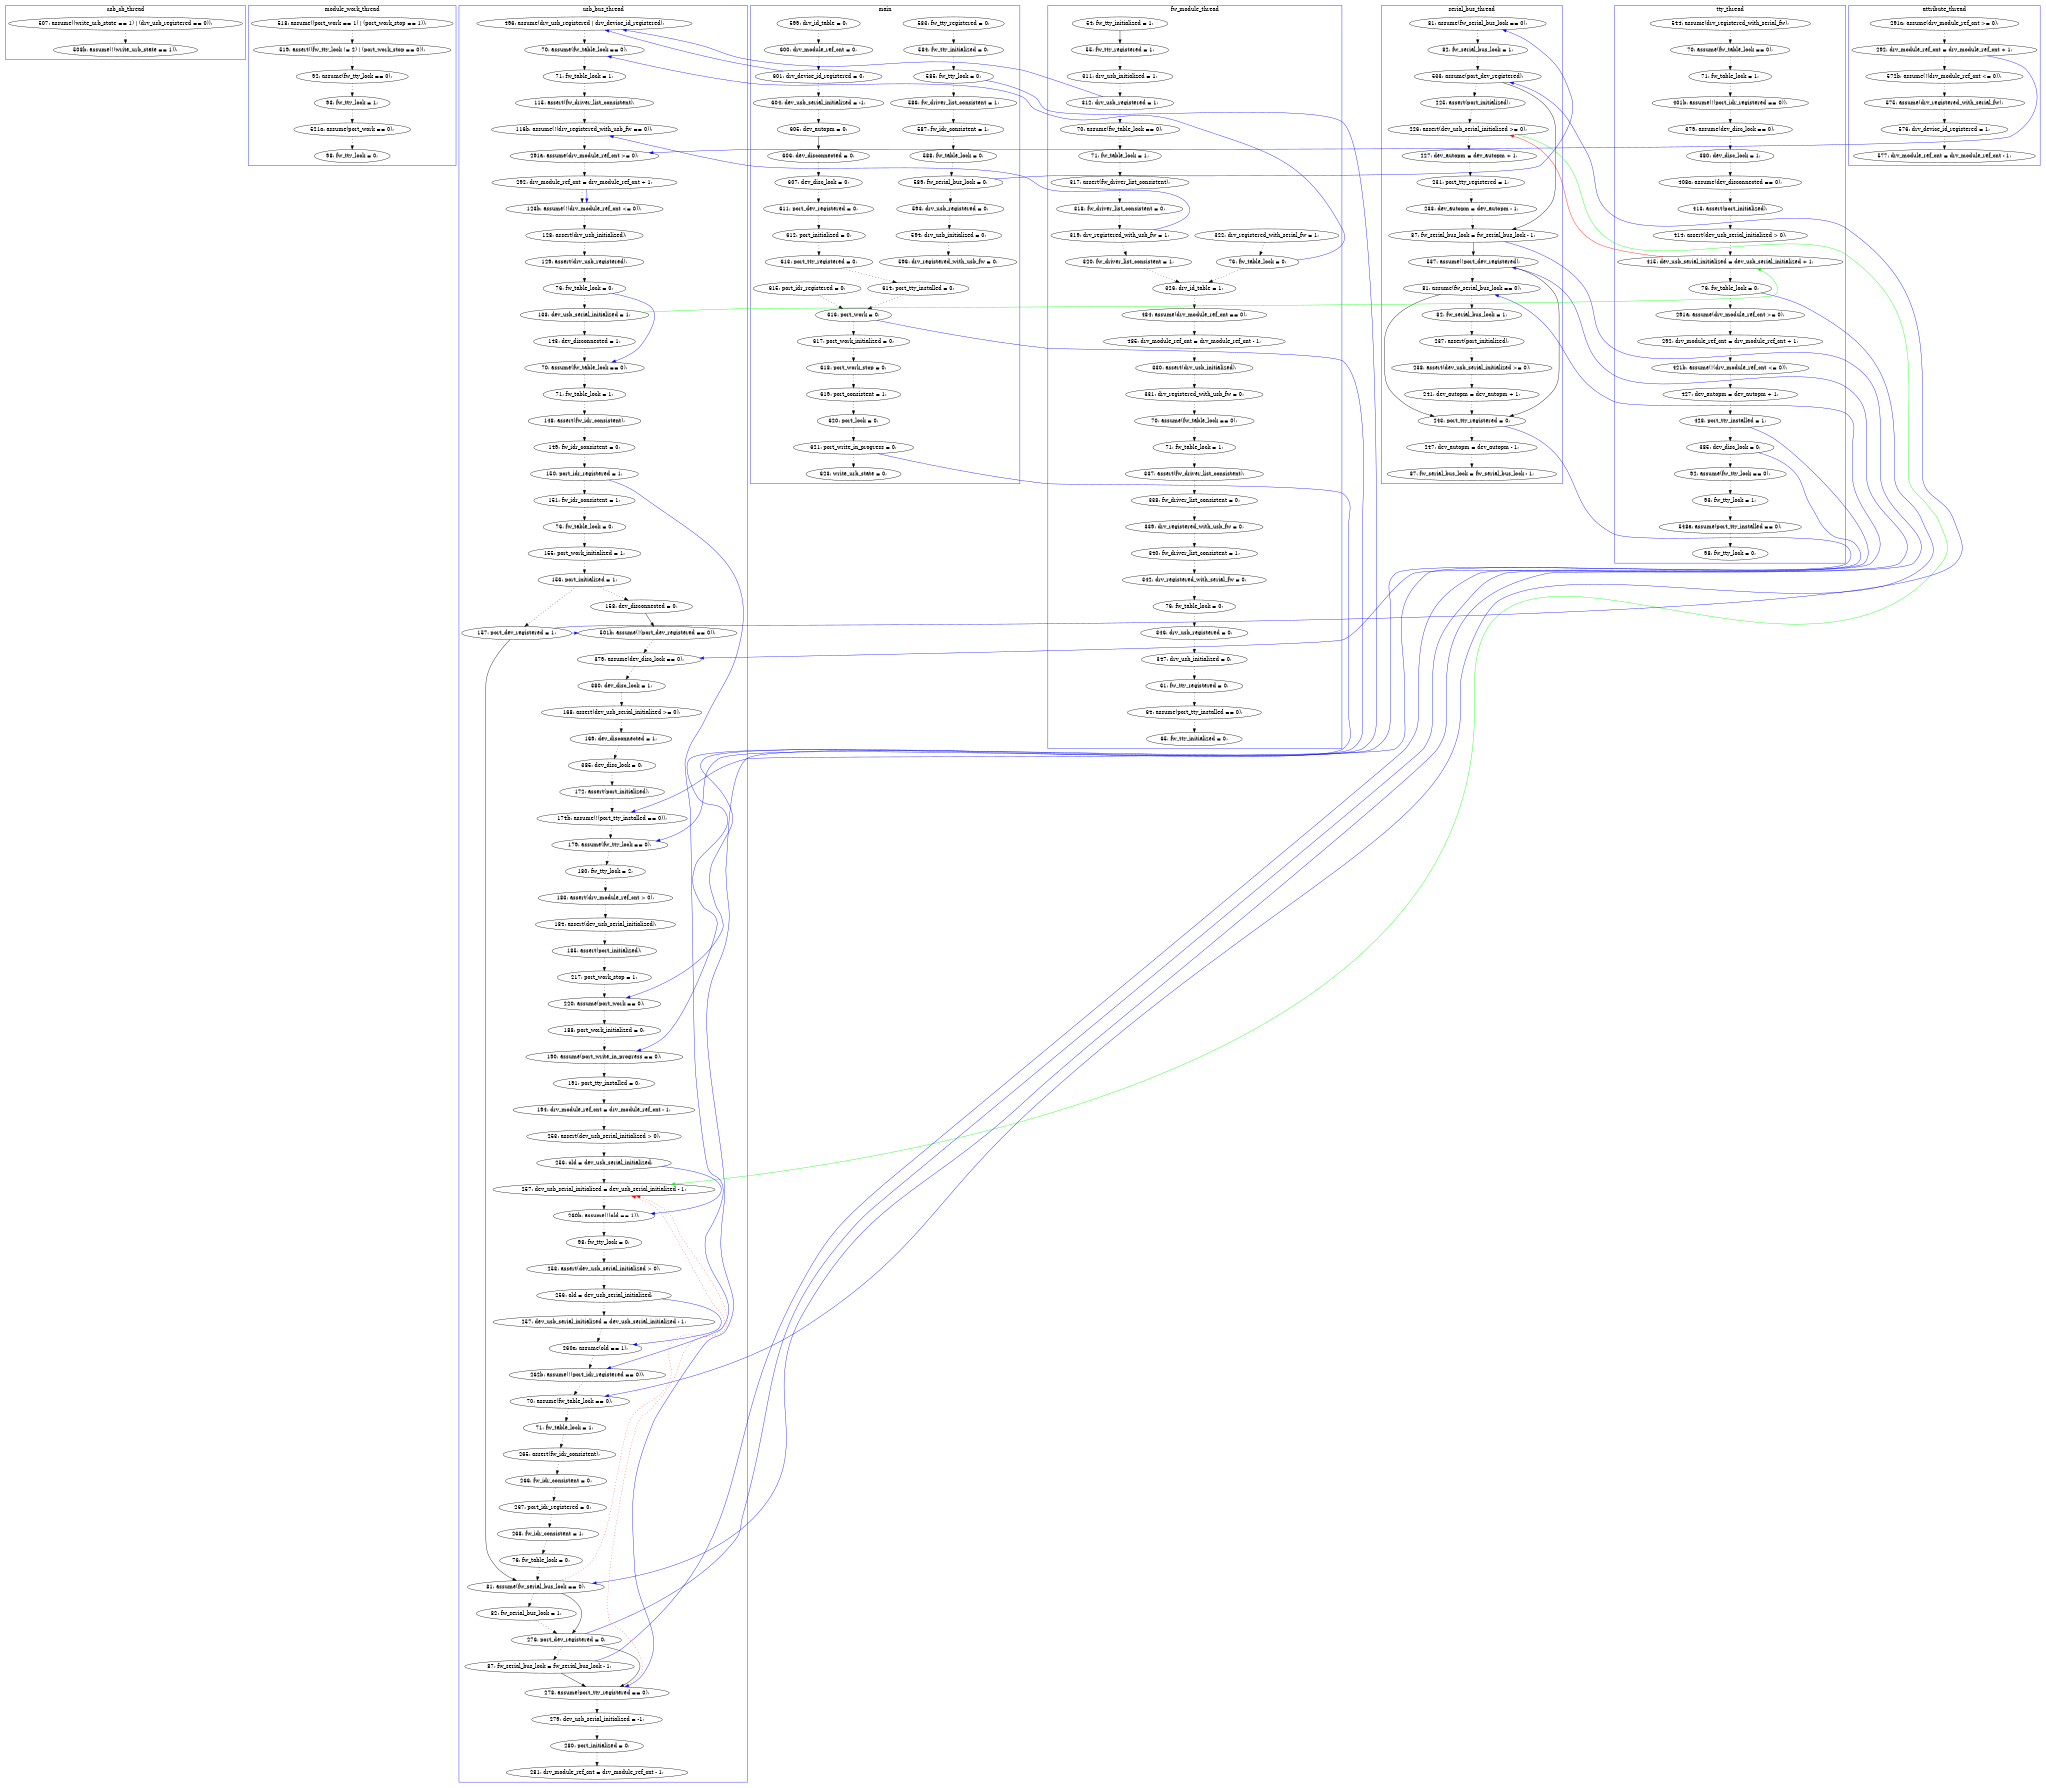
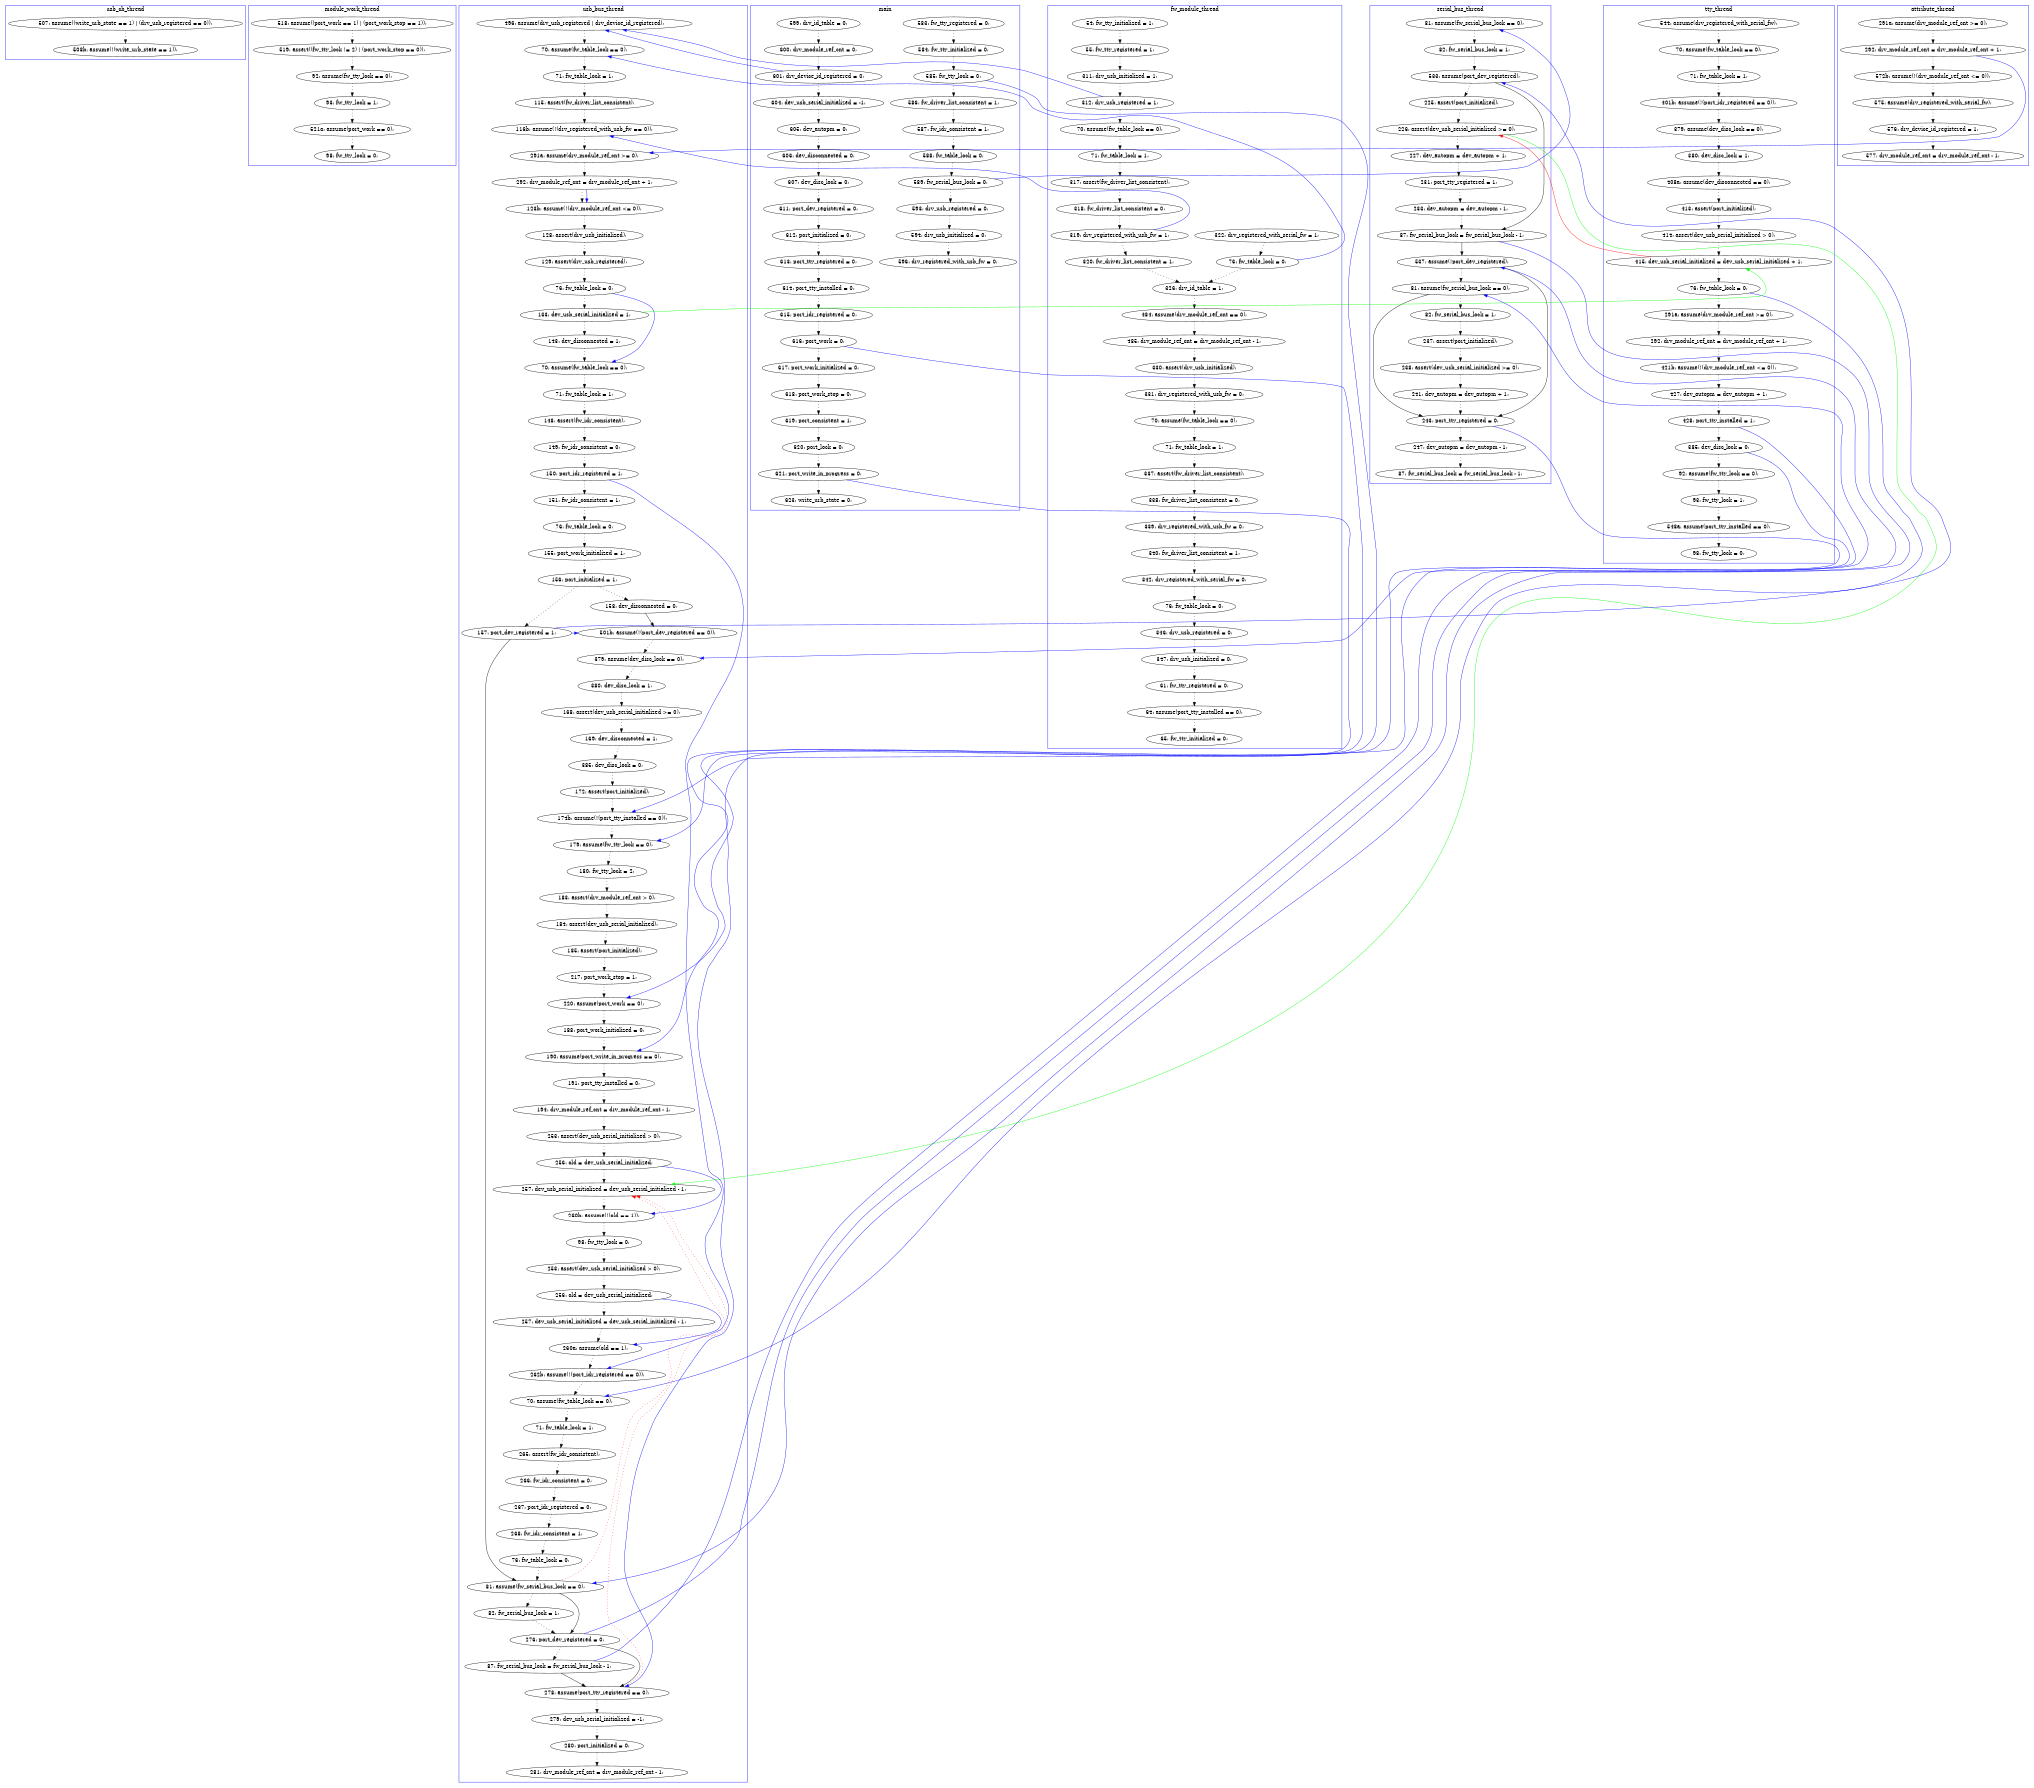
edge "54: fw_tty_initialized = 1;" -> "55: fw_tty_registered = 1;": style solid -> dotted
edge "605: dev_autopm = 0;" -> "606: dev_disconnected = 0;": style solid -> dotted
edge "614: port_tty_installed = 0;" -> "616: port_work = 0;": now "614: port_tty_installed = 0;" -> "615: port_idr_registered = 0;"
